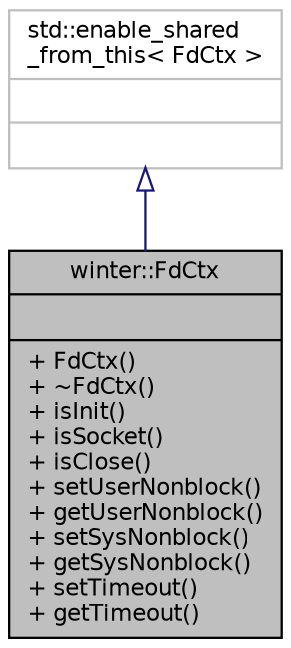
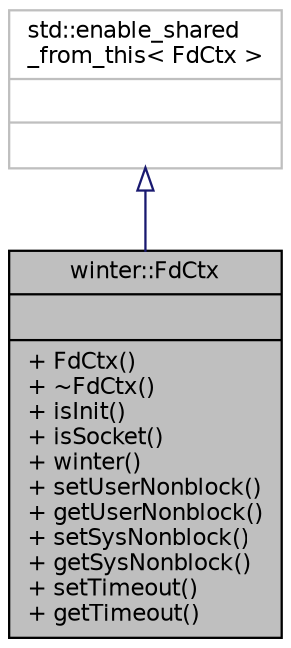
node "winter::FdCtx": text "+ isClose()" -> "+ winter()"
